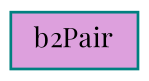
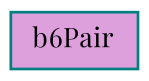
node "b2Pair": label "b2Pair" -> "b6Pair"
